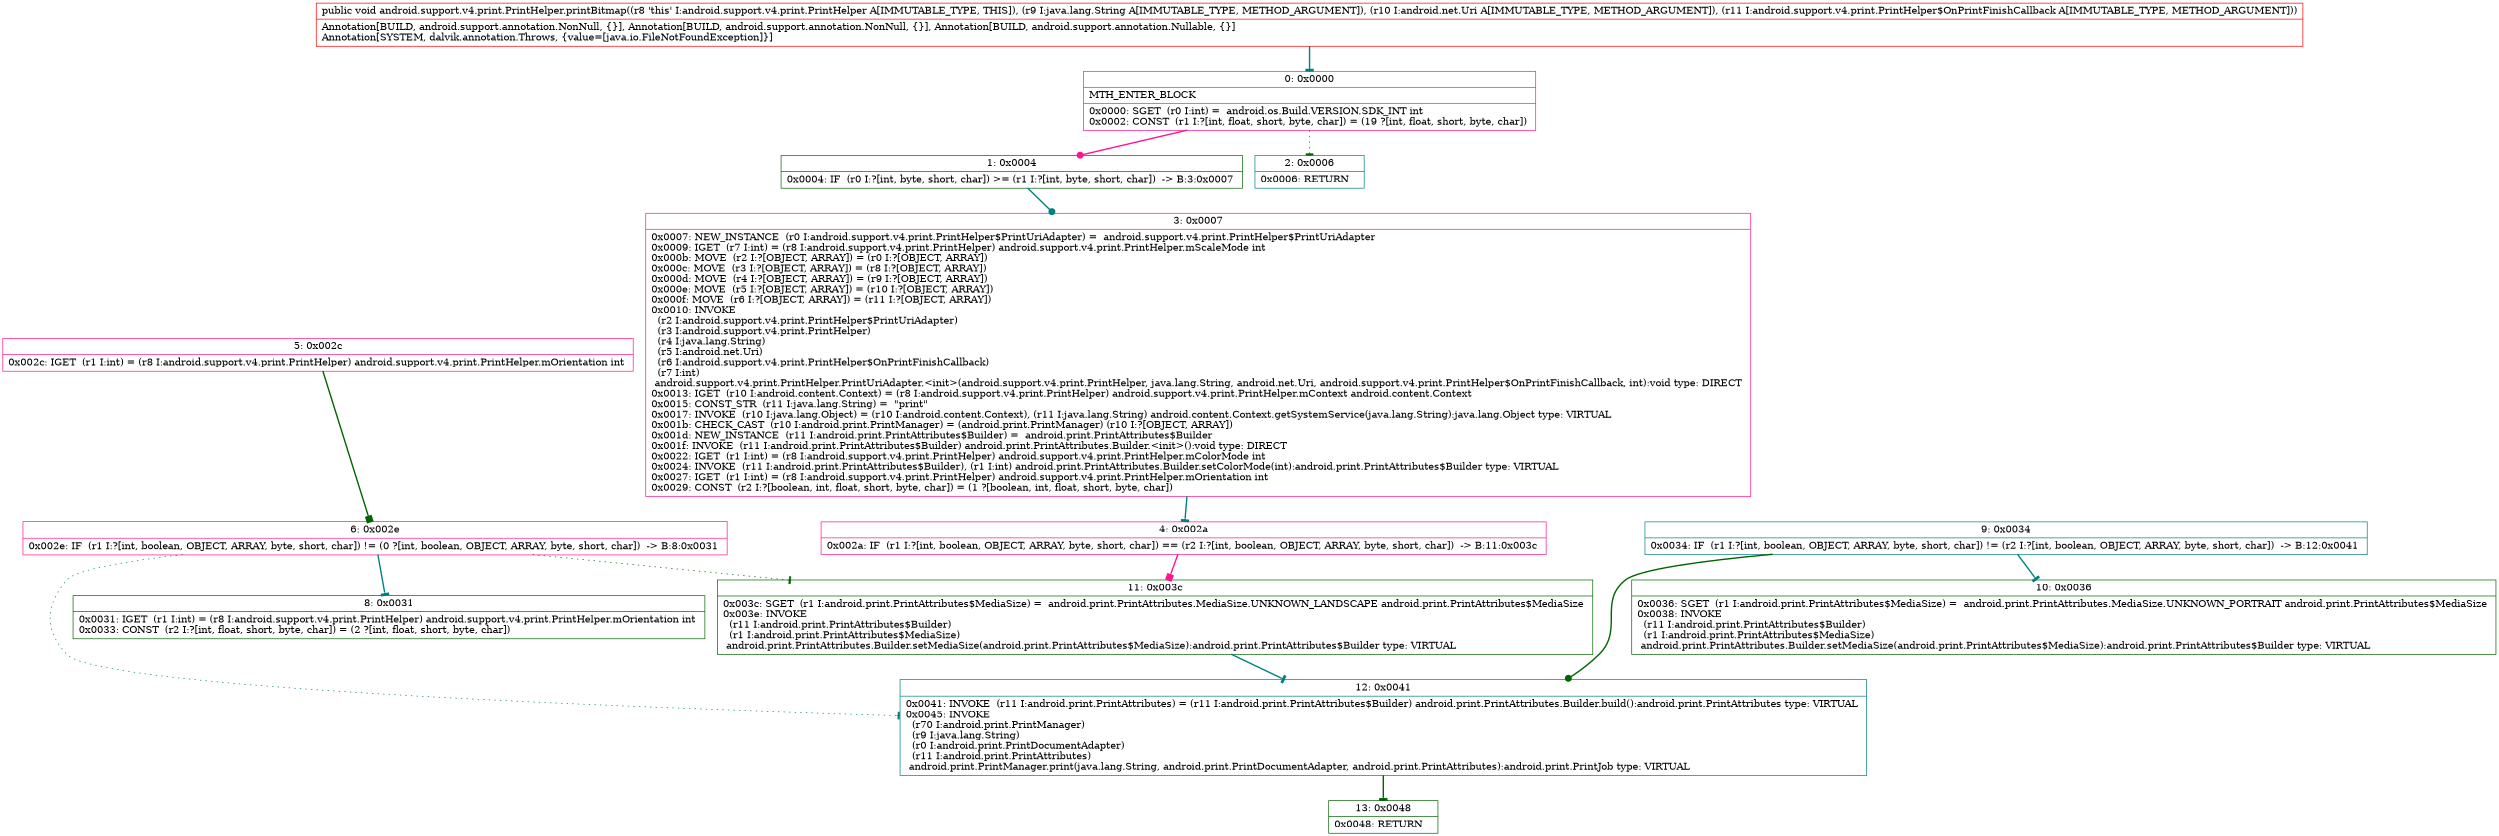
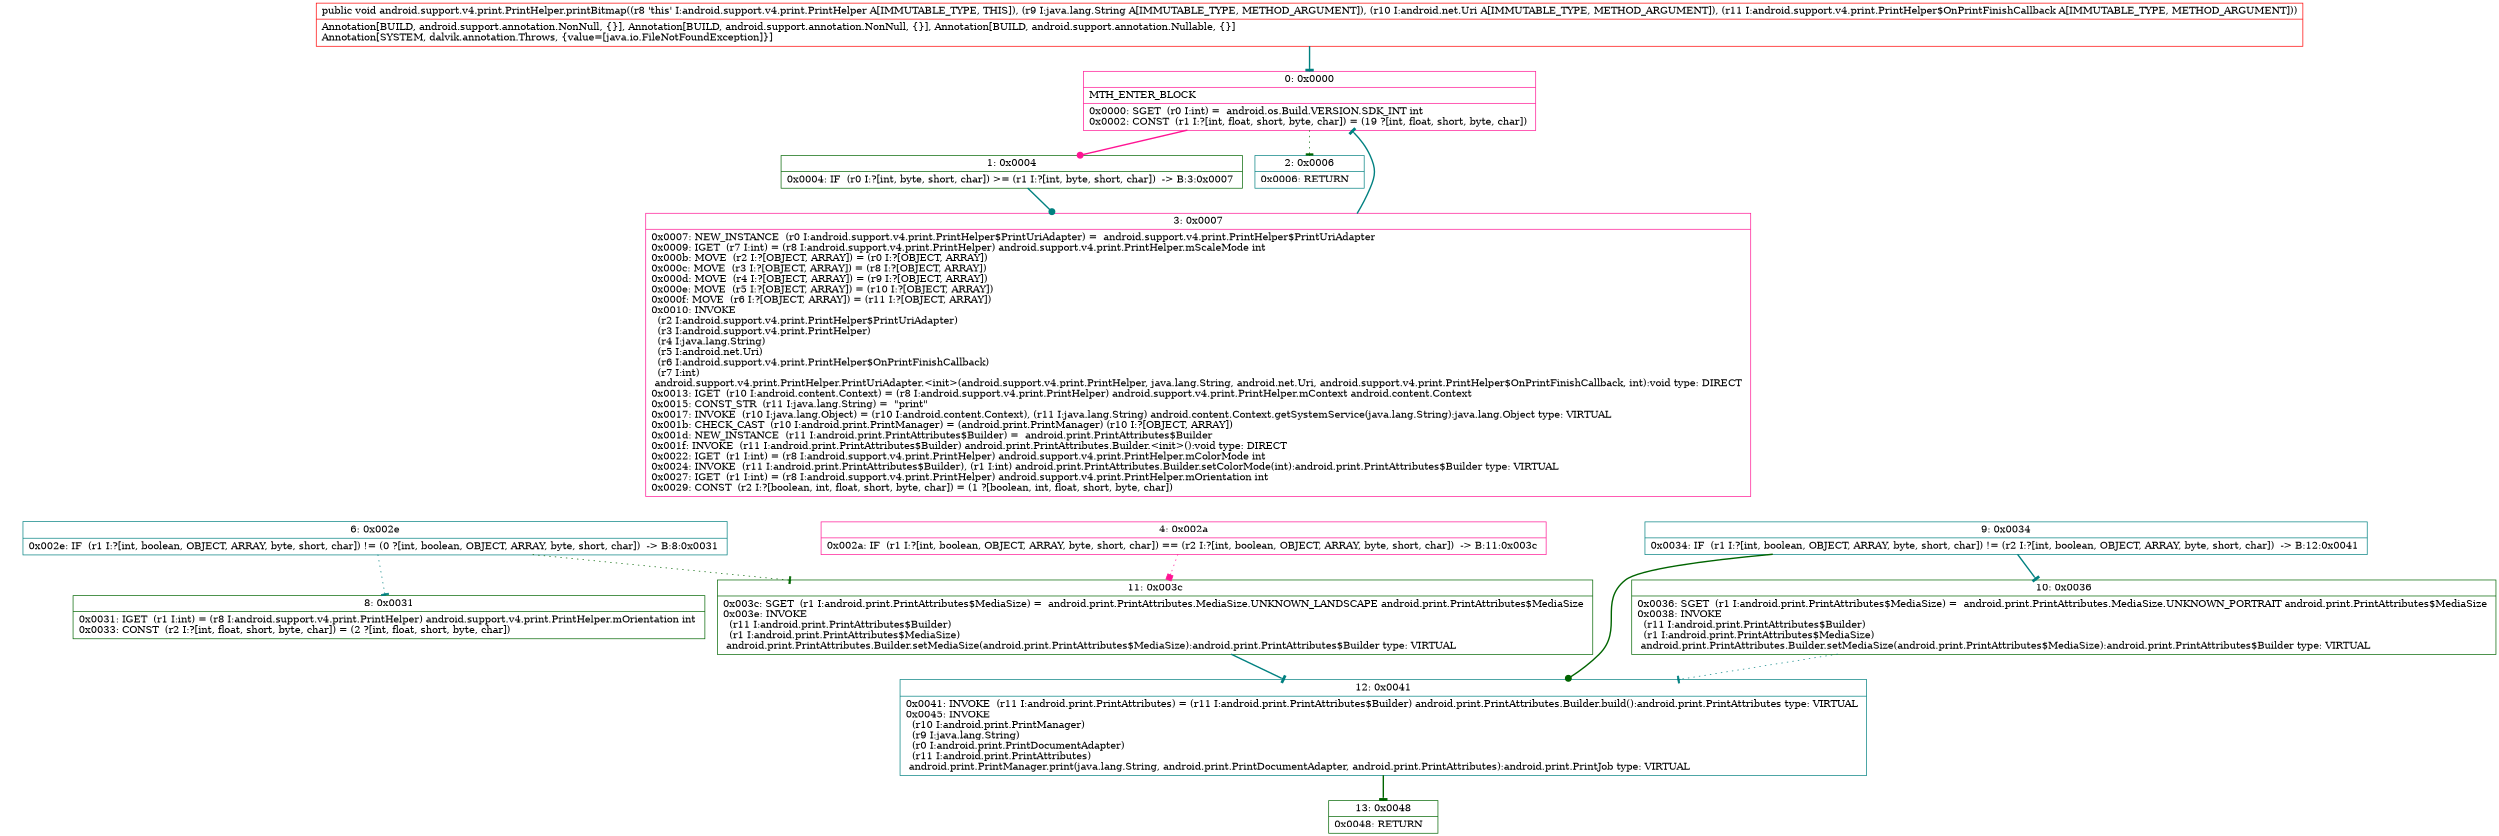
node "5: 0x002c": removed
edge "3: 0x0007" -> "4: 0x002a": now "3: 0x0007" -> "0: 0x0000"
node "6: 0x002e": color deeppink -> teal
edge "4: 0x002a" -> "11: 0x003c": style bold -> dotted
edge "6: 0x002e" -> "8: 0x0031": style bold -> dotted
edge "6: 0x002e" -> "12: 0x0041": now "10: 0x0036" -> "12: 0x0041"
node "12: 0x0041": text "(r70 I:android.print.PrintManager)" -> "(r10 I:android.print.PrintManager)"
